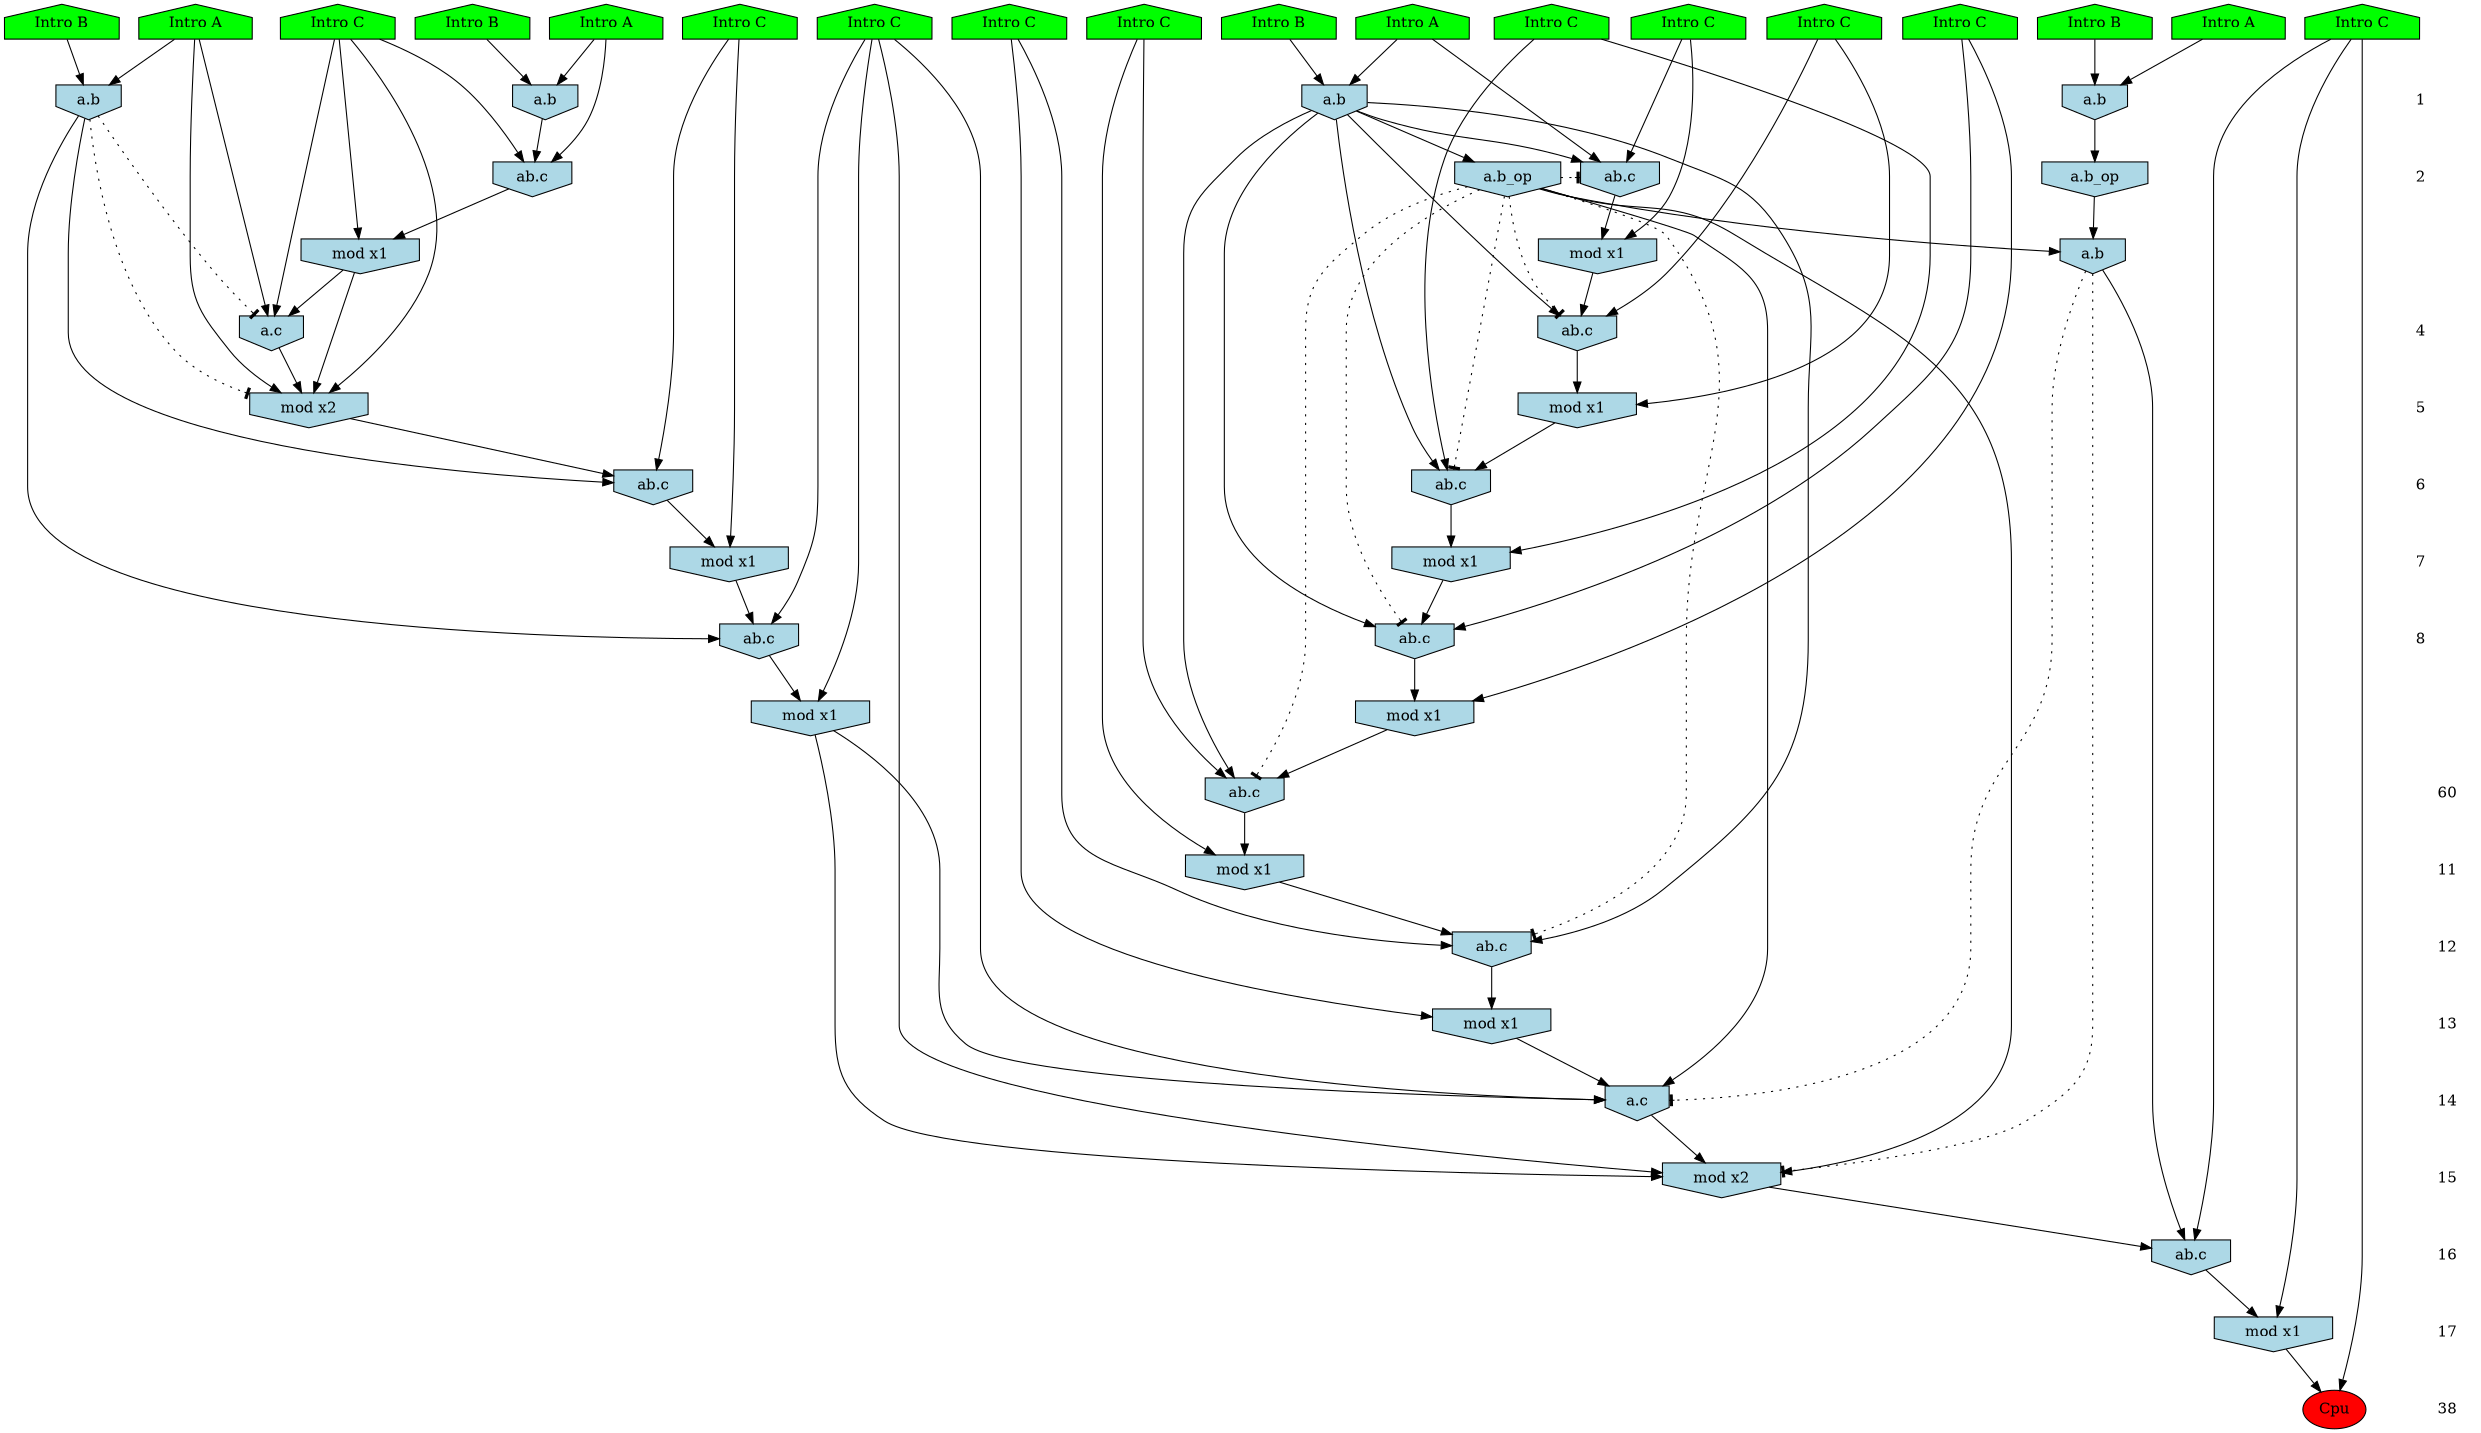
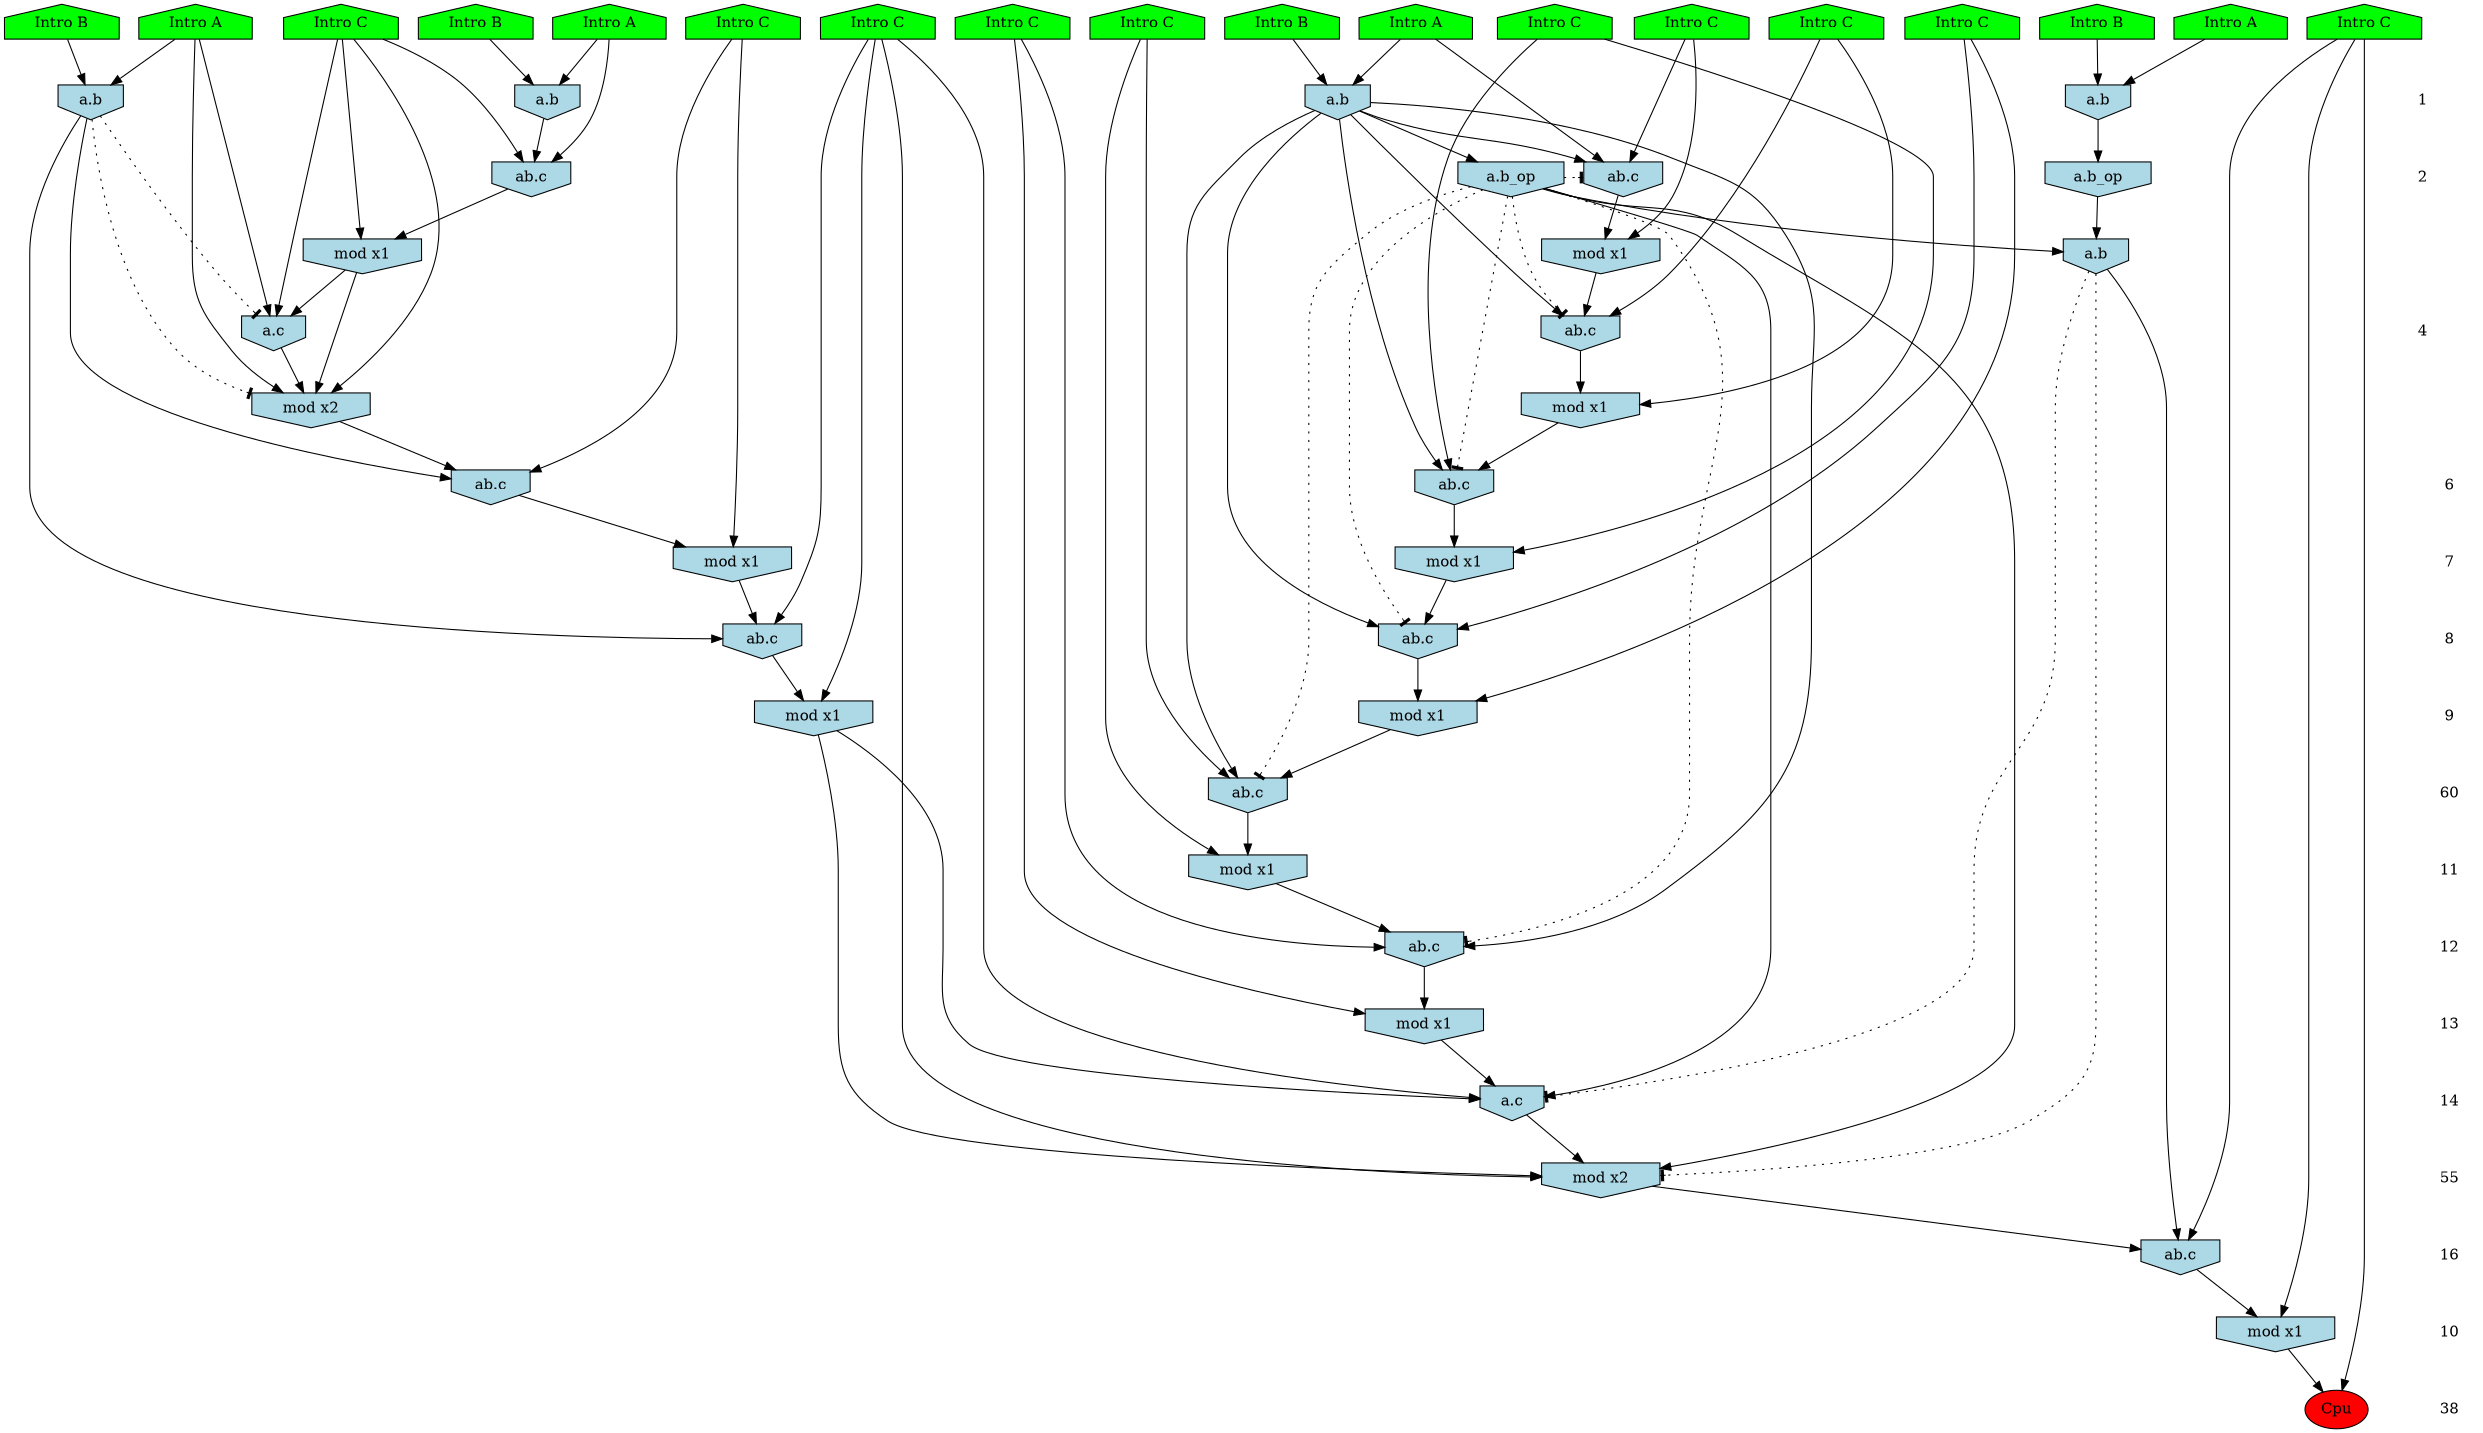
node "5": removed
node "9": added
node "15": label "15" -> "55"
node "17": label "17" -> "10"
